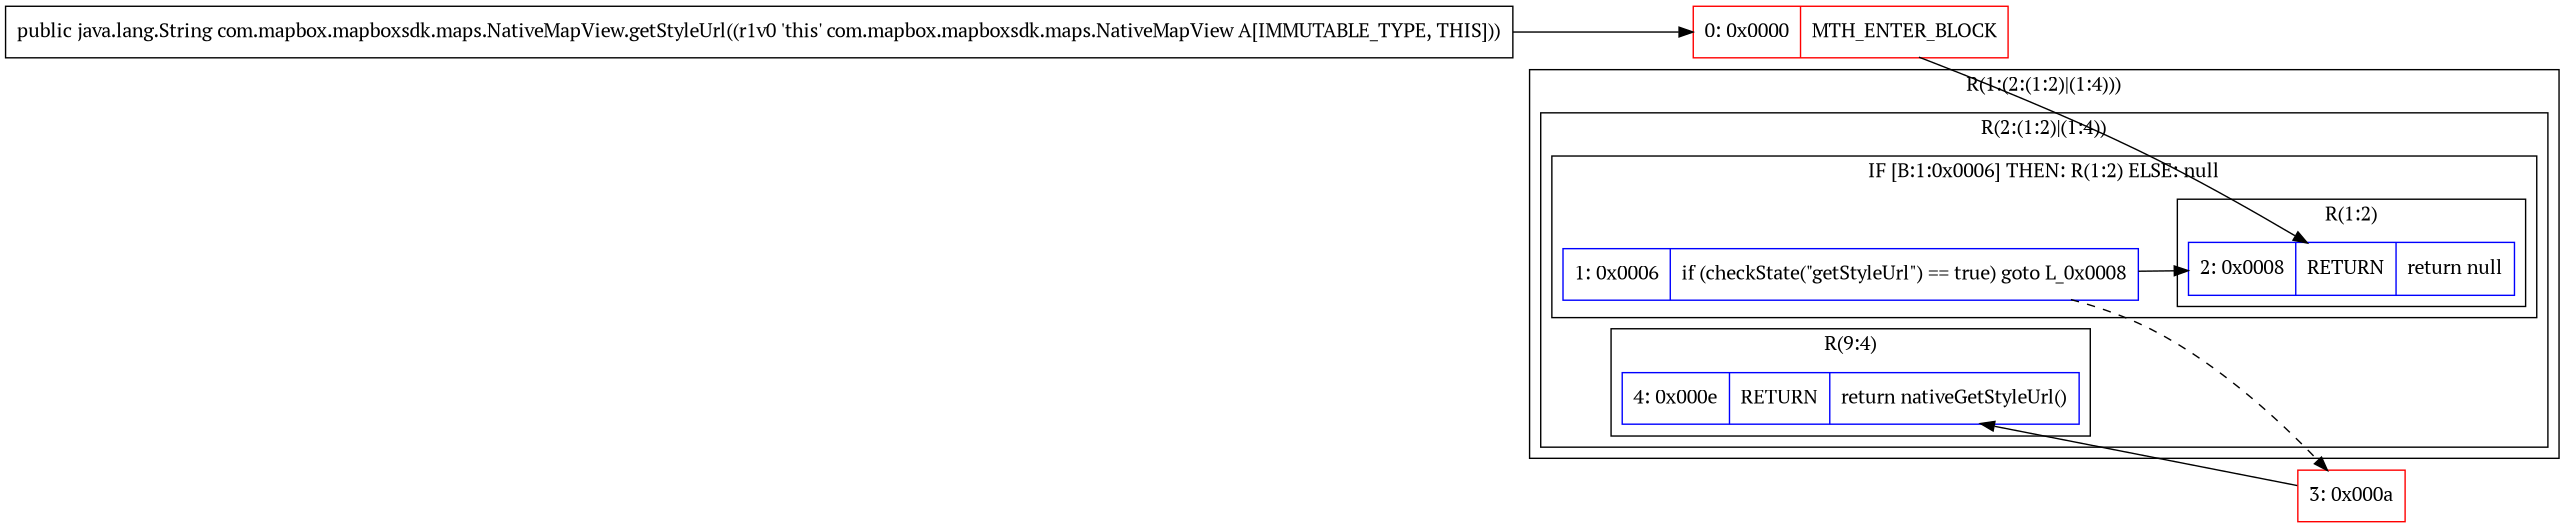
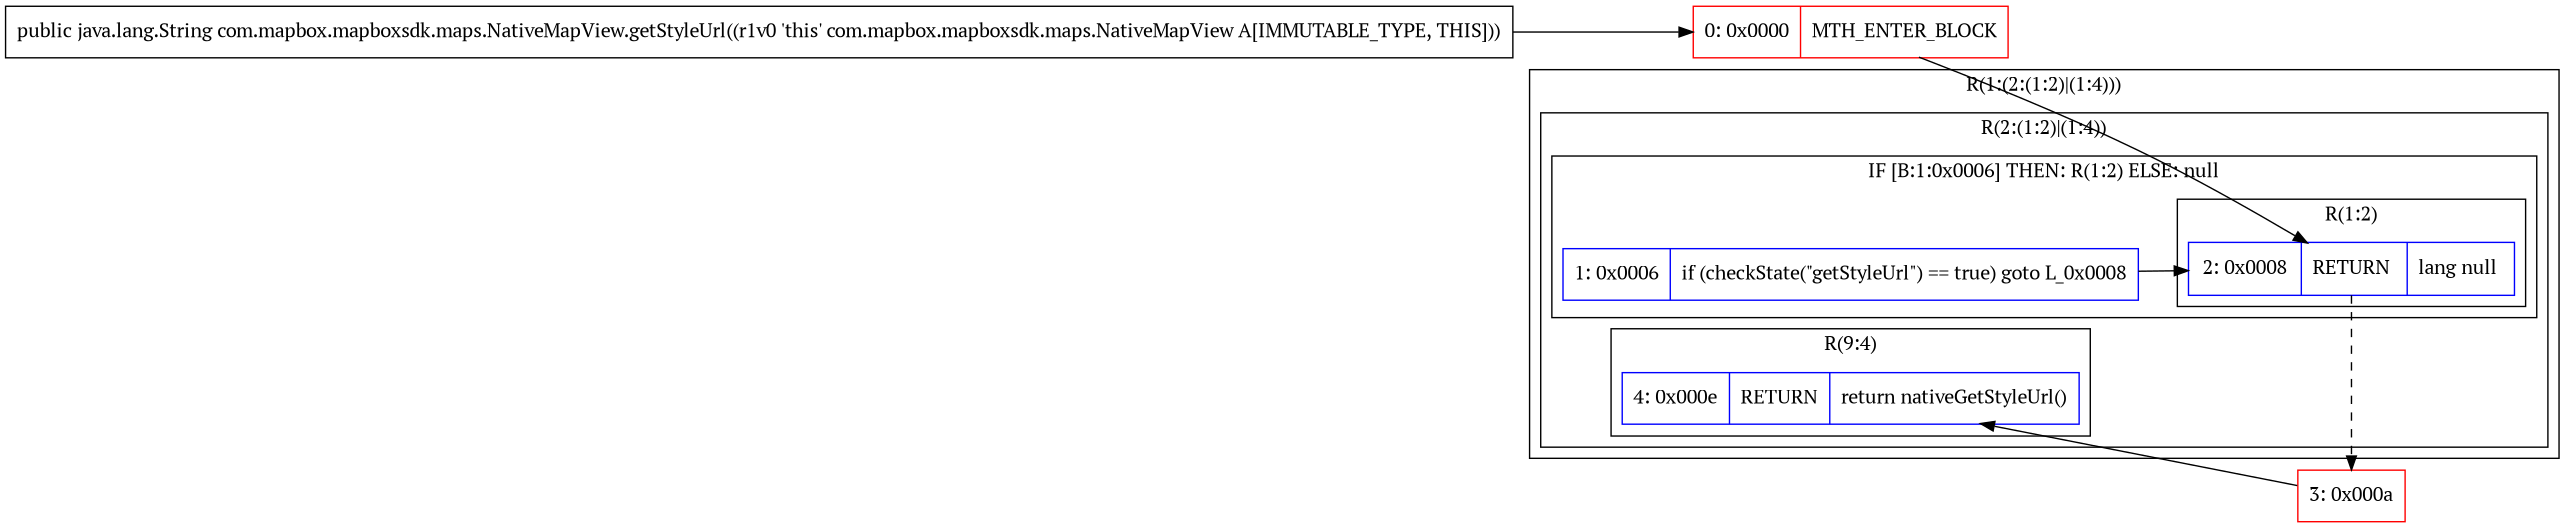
node "2: 0x0008": text "return null" -> "lang null"
edge "1: 0x0006" -> "3: 0x000a": now "2: 0x0008" -> "3: 0x000a"
